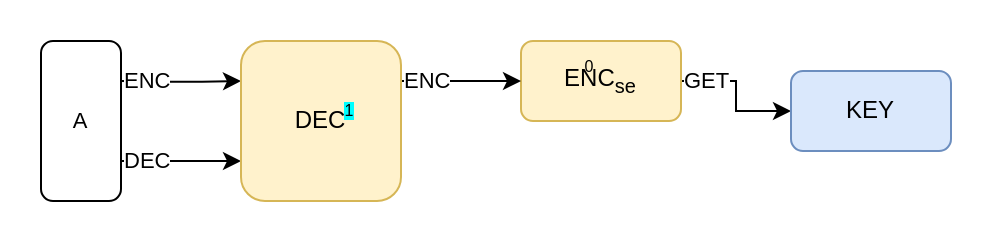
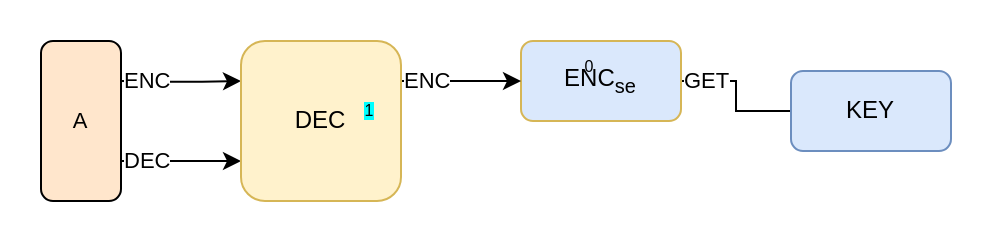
node "ENCse": fillcolor #fff2cc -> #dae8fc
node "1": moved (349, 109) -> (369, 109)
edge "ENCse" -> "KEY": arrowhead classic -> none
node "A": fillcolor #ffffff -> #ffe6cc
